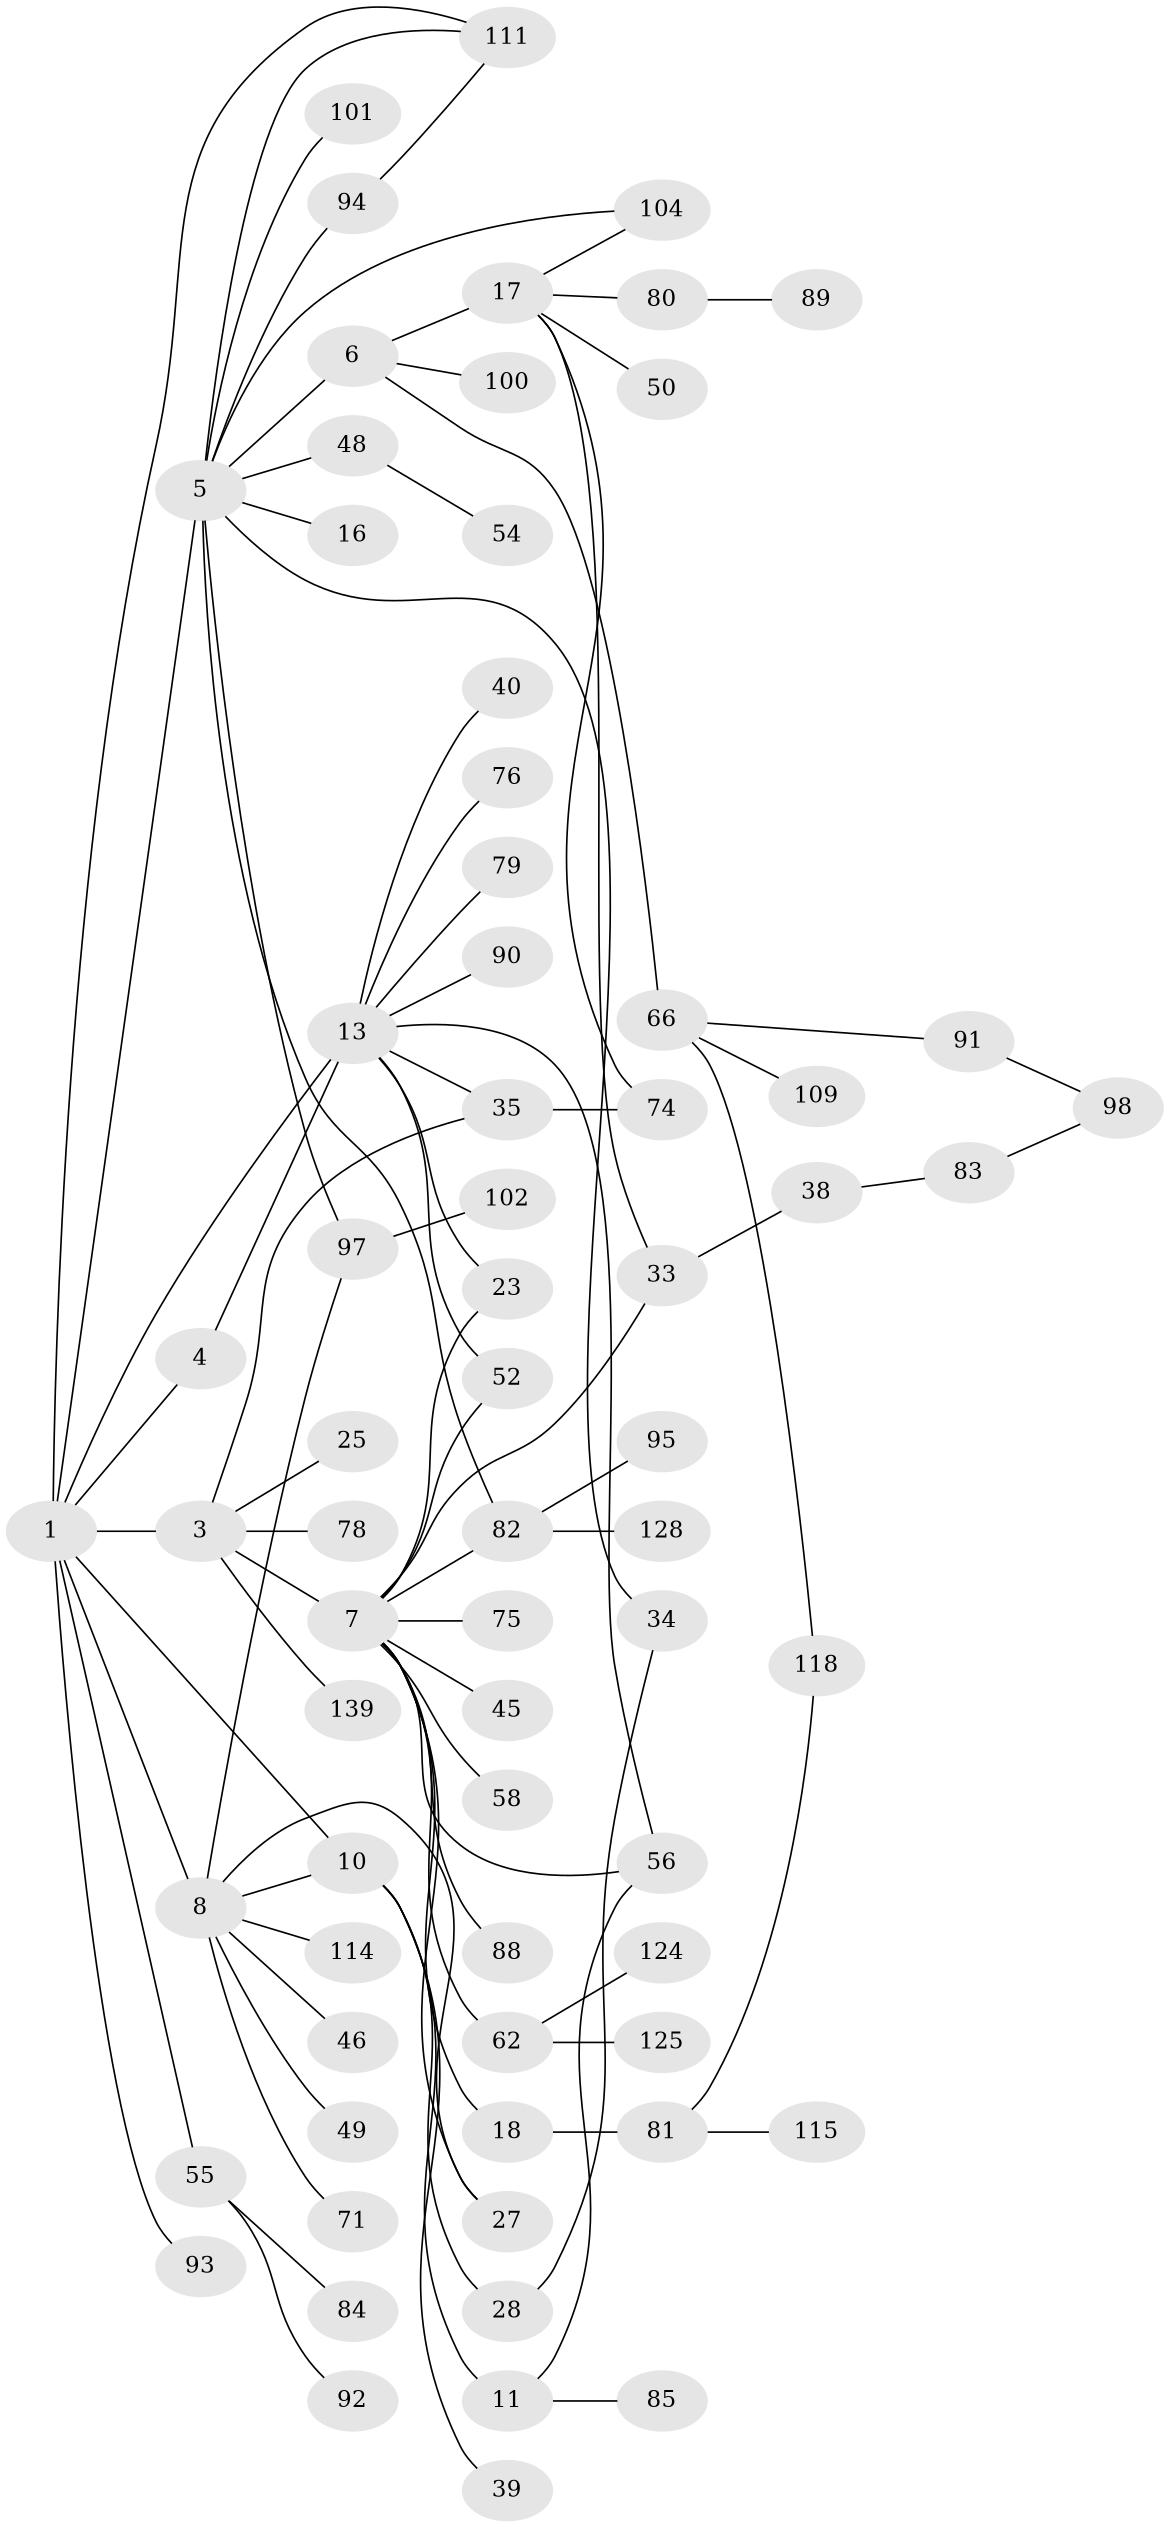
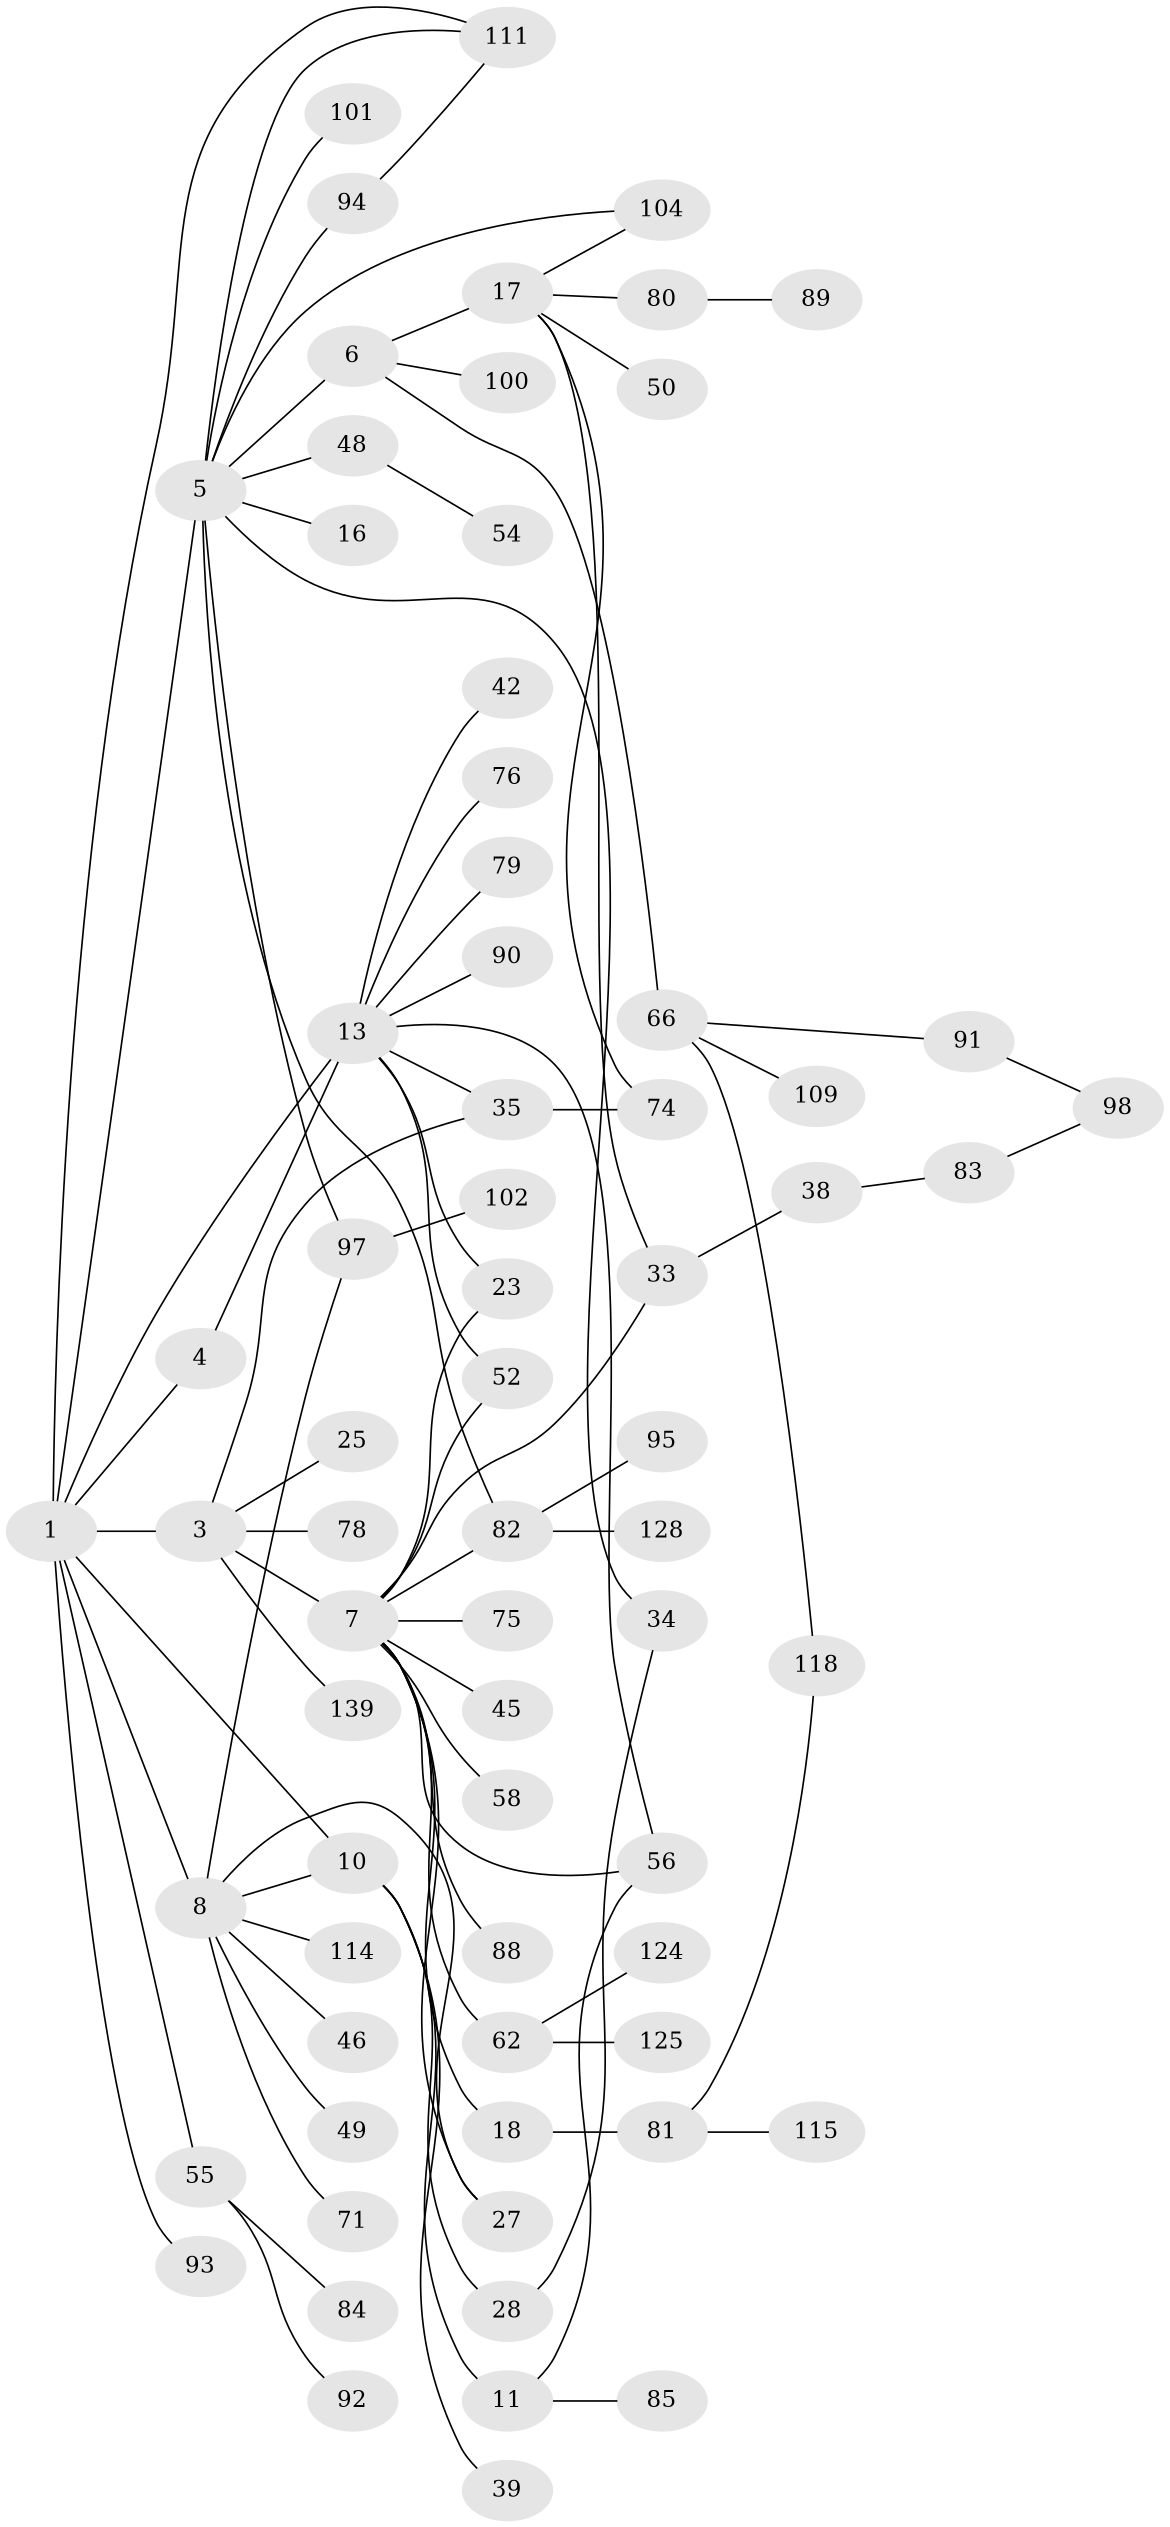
node "40": label "40" -> "42"
